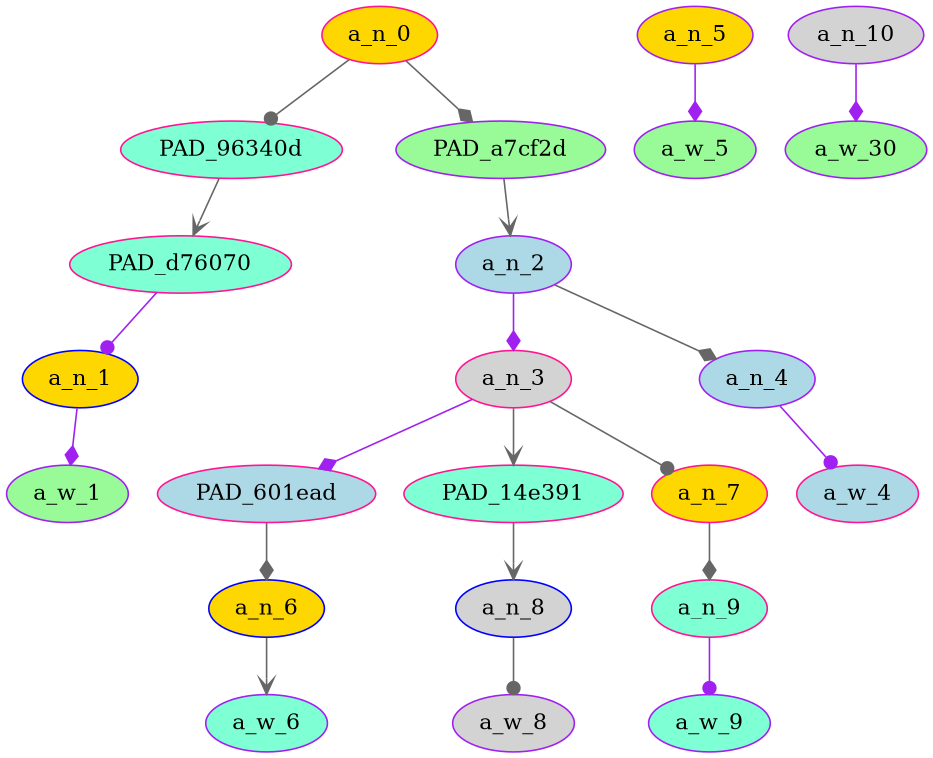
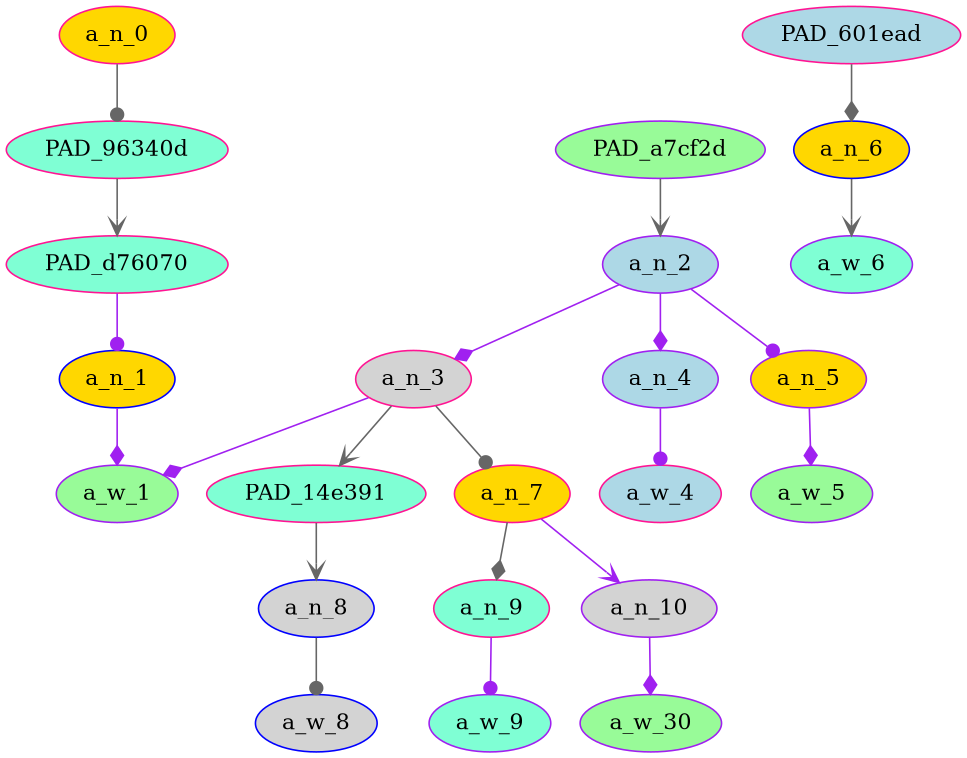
edge "a_n_0" -> "PAD_a7cf2d": removed
edge "a_n_2" -> "a_n_4": color gray40 -> purple
edge "a_n_2" -> "a_n_5": added
edge "a_n_3" -> "PAD_601ead": now "a_n_3" -> "a_w_1"
edge "a_n_7" -> "a_n_10": added
node "a_w_8": color purple -> blue
